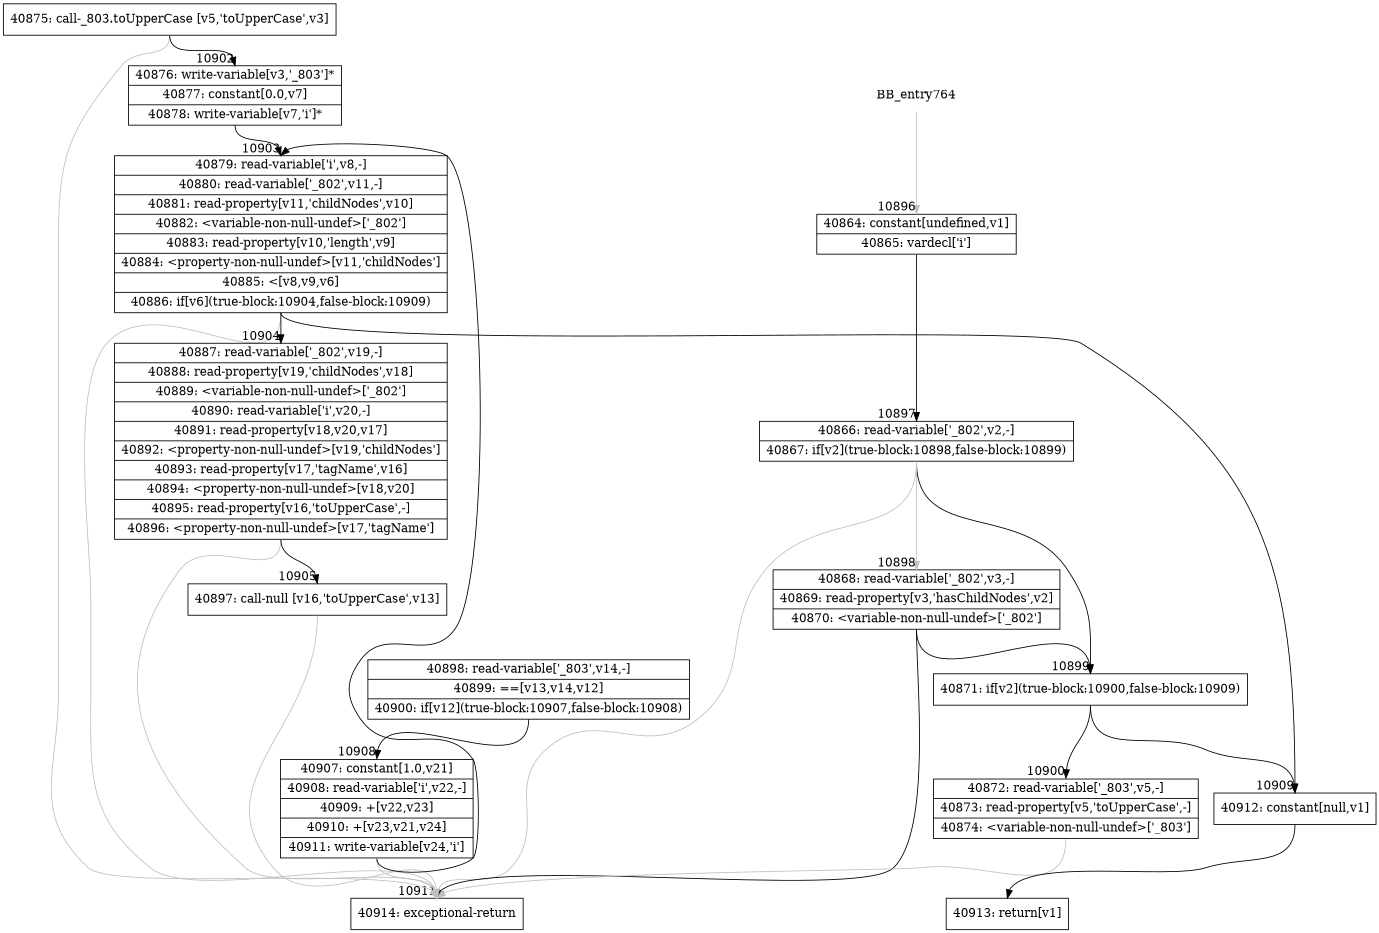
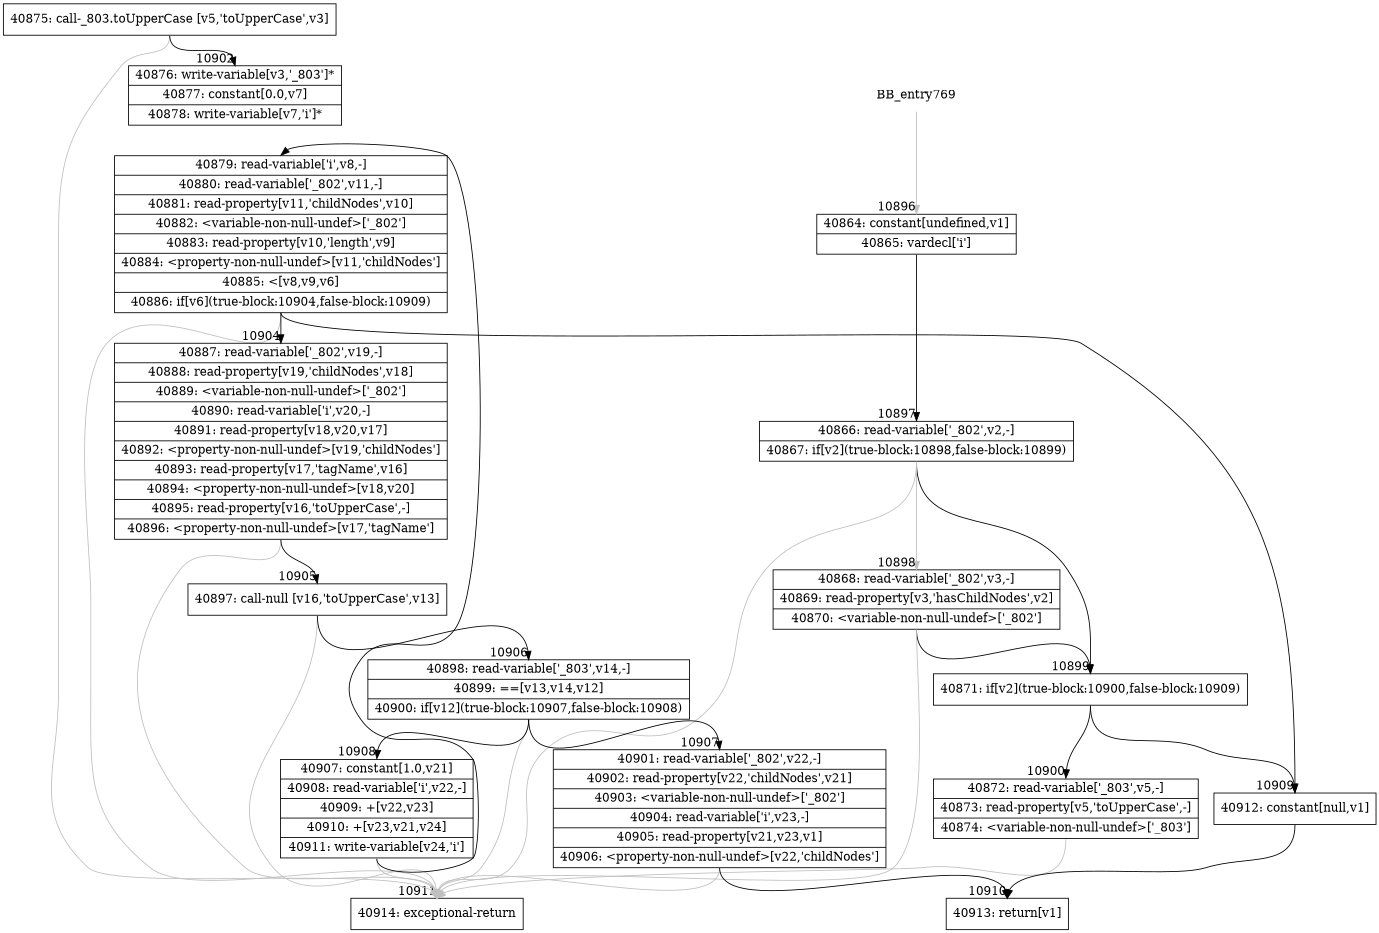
node "BB_entry764": label "BB_entry764" -> "BB_entry769"
edge "40876: write-variable[v3,'_803']*" -> "40879: read-variable['i',v8,-]": removed
edge "40897: call-null [v16,'toUpperCase',v13]" -> "40898: read-variable['_803',v14,-]": added
node "40901: read-variable['_802',v22,-]": added
edge "40898: read-variable['_803',v14,-]" -> "40914: exceptional-return": added
edge "40868: read-variable['_802',v3,-]" -> "40914: exceptional-return": color black -> gray
